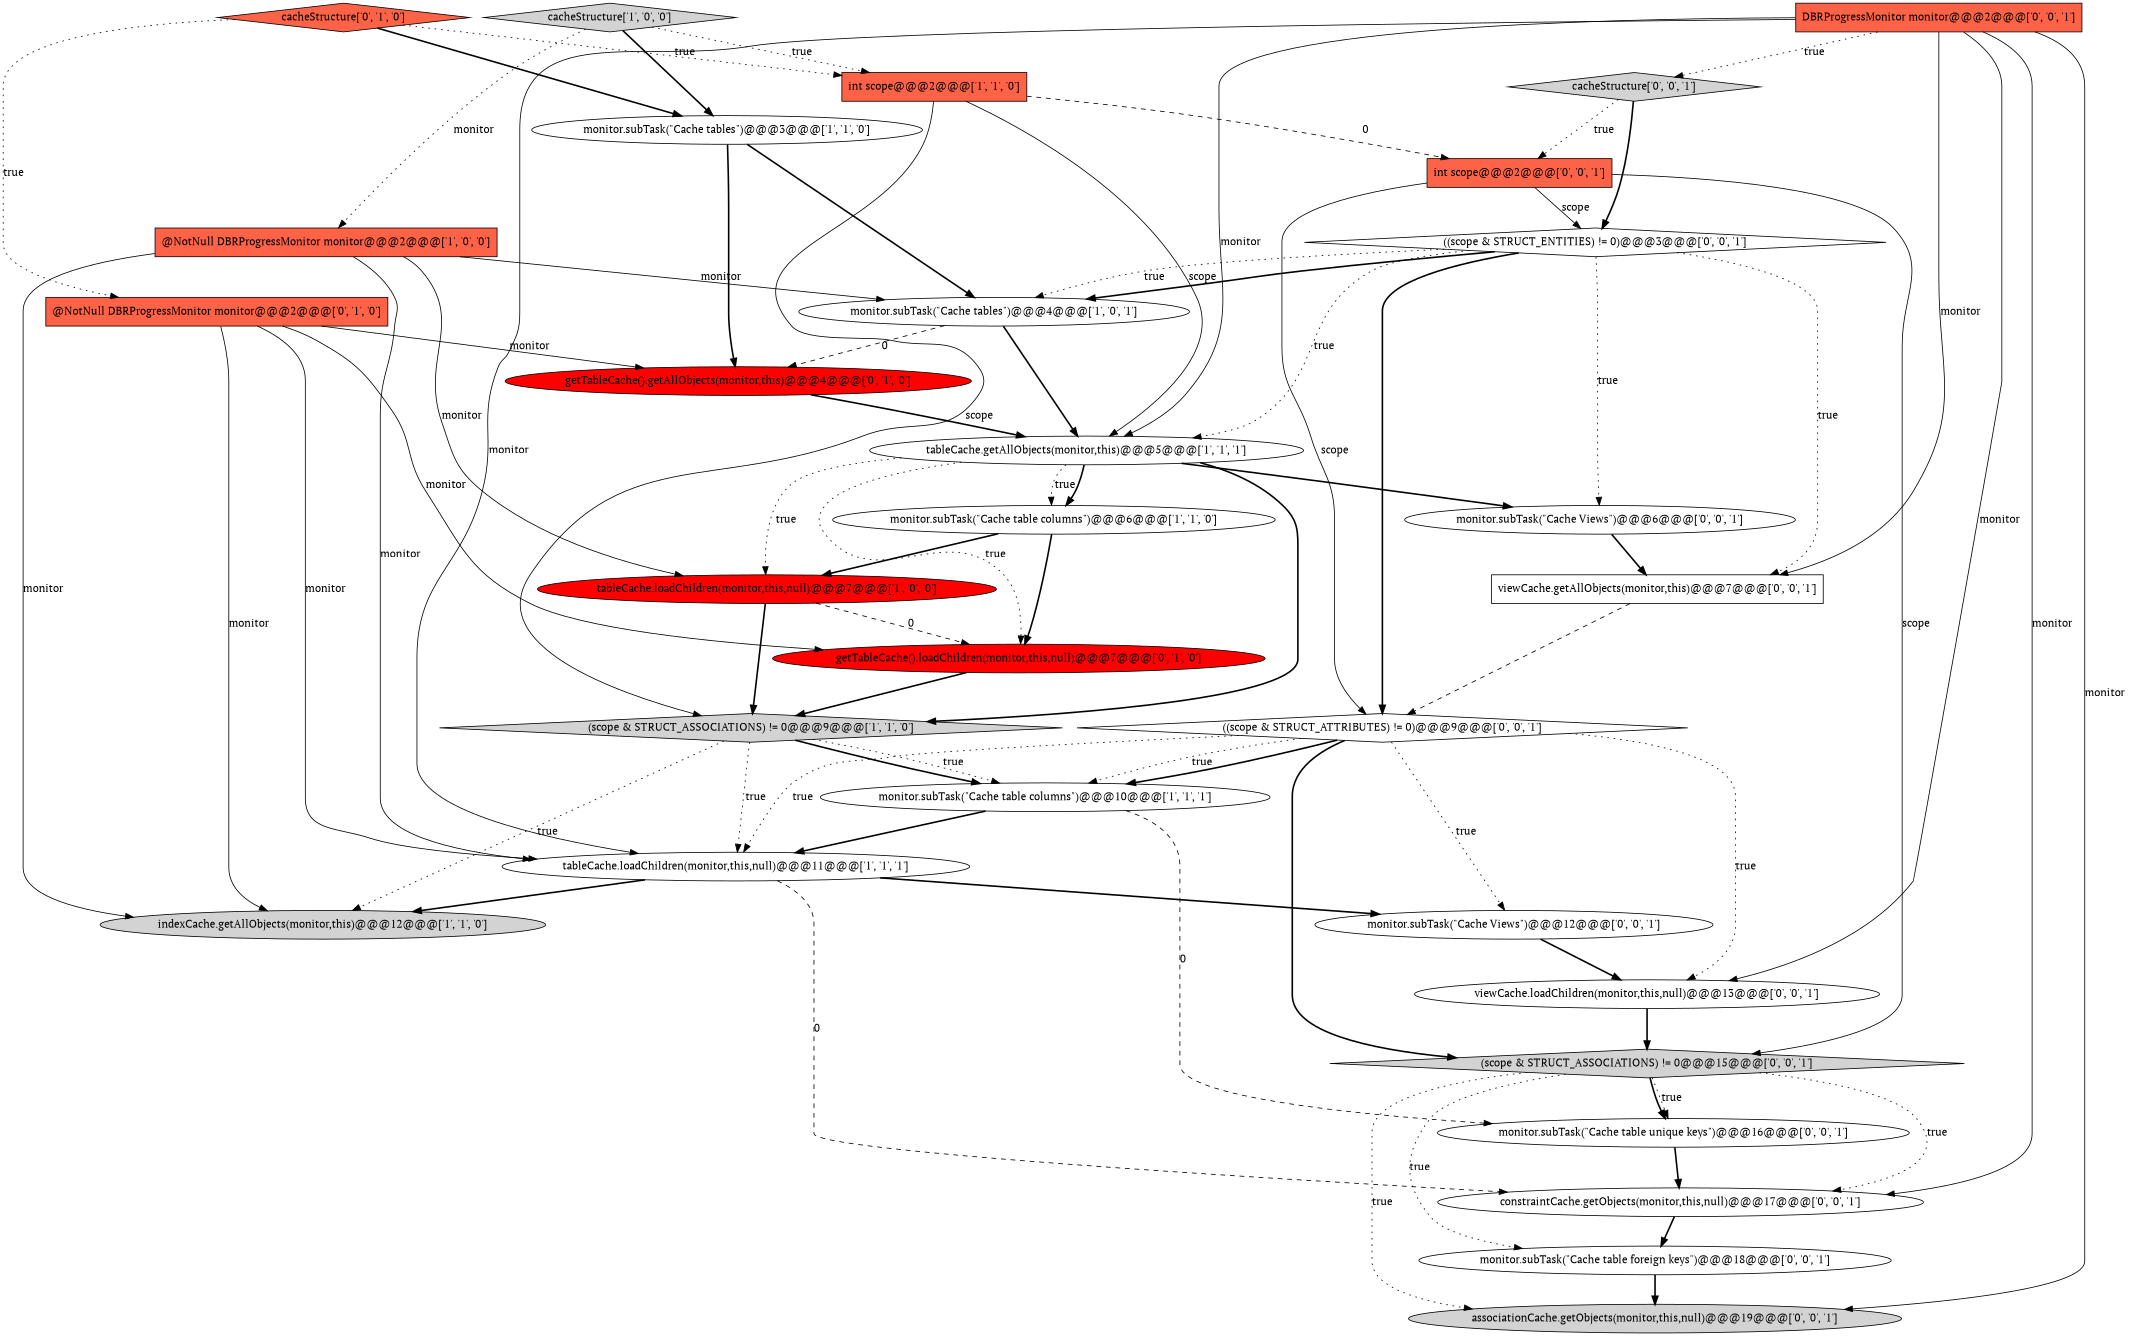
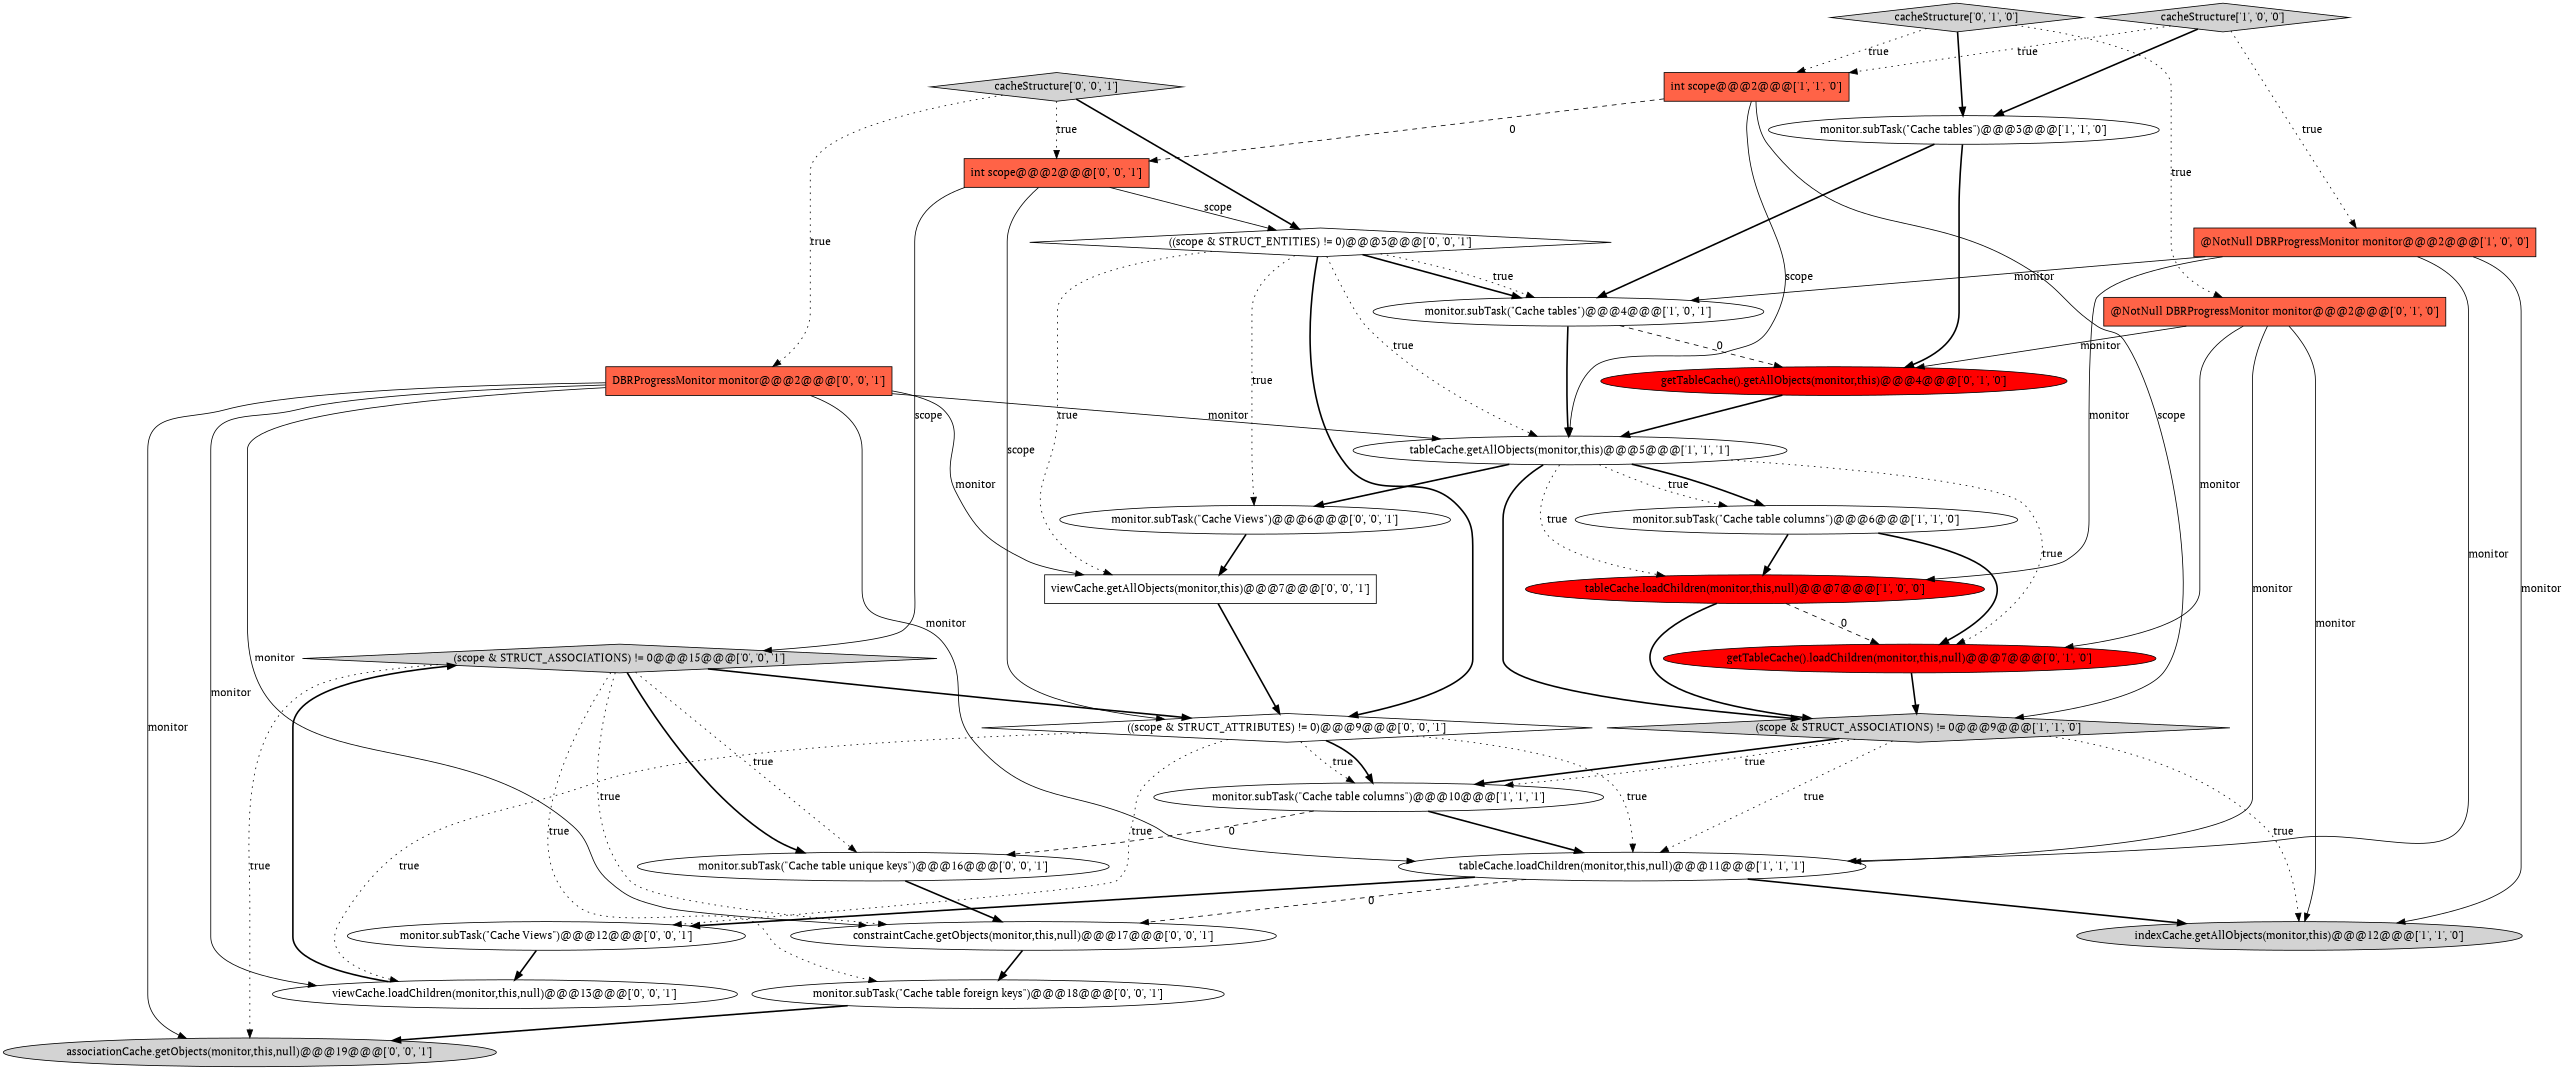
node "cacheStructure['0', '1', '0']": fillcolor tomato -> lightgray
edge "DBRProgressMonitor monitor@@@2@@@['0', '0', '1']" -> "cacheStructure['0', '0', '1']": reversed
edge "cacheStructure['1', '0', '0']" -> "@NotNull DBRProgressMonitor monitor@@@2@@@['1', '0', '0']": label "monitor" -> "true"
edge "viewCache.getAllObjects(monitor,this)@@@7@@@['0', '0', '1']" -> "((scope & STRUCT_ATTRIBUTES) != 0)@@@9@@@['0', '0', '1']": style dashed -> bold
edge "((scope & STRUCT_ATTRIBUTES) != 0)@@@9@@@['0', '0', '1']" -> "(scope & STRUCT_ASSOCIATIONS) != 0@@@15@@@['0', '0', '1']": reversed
